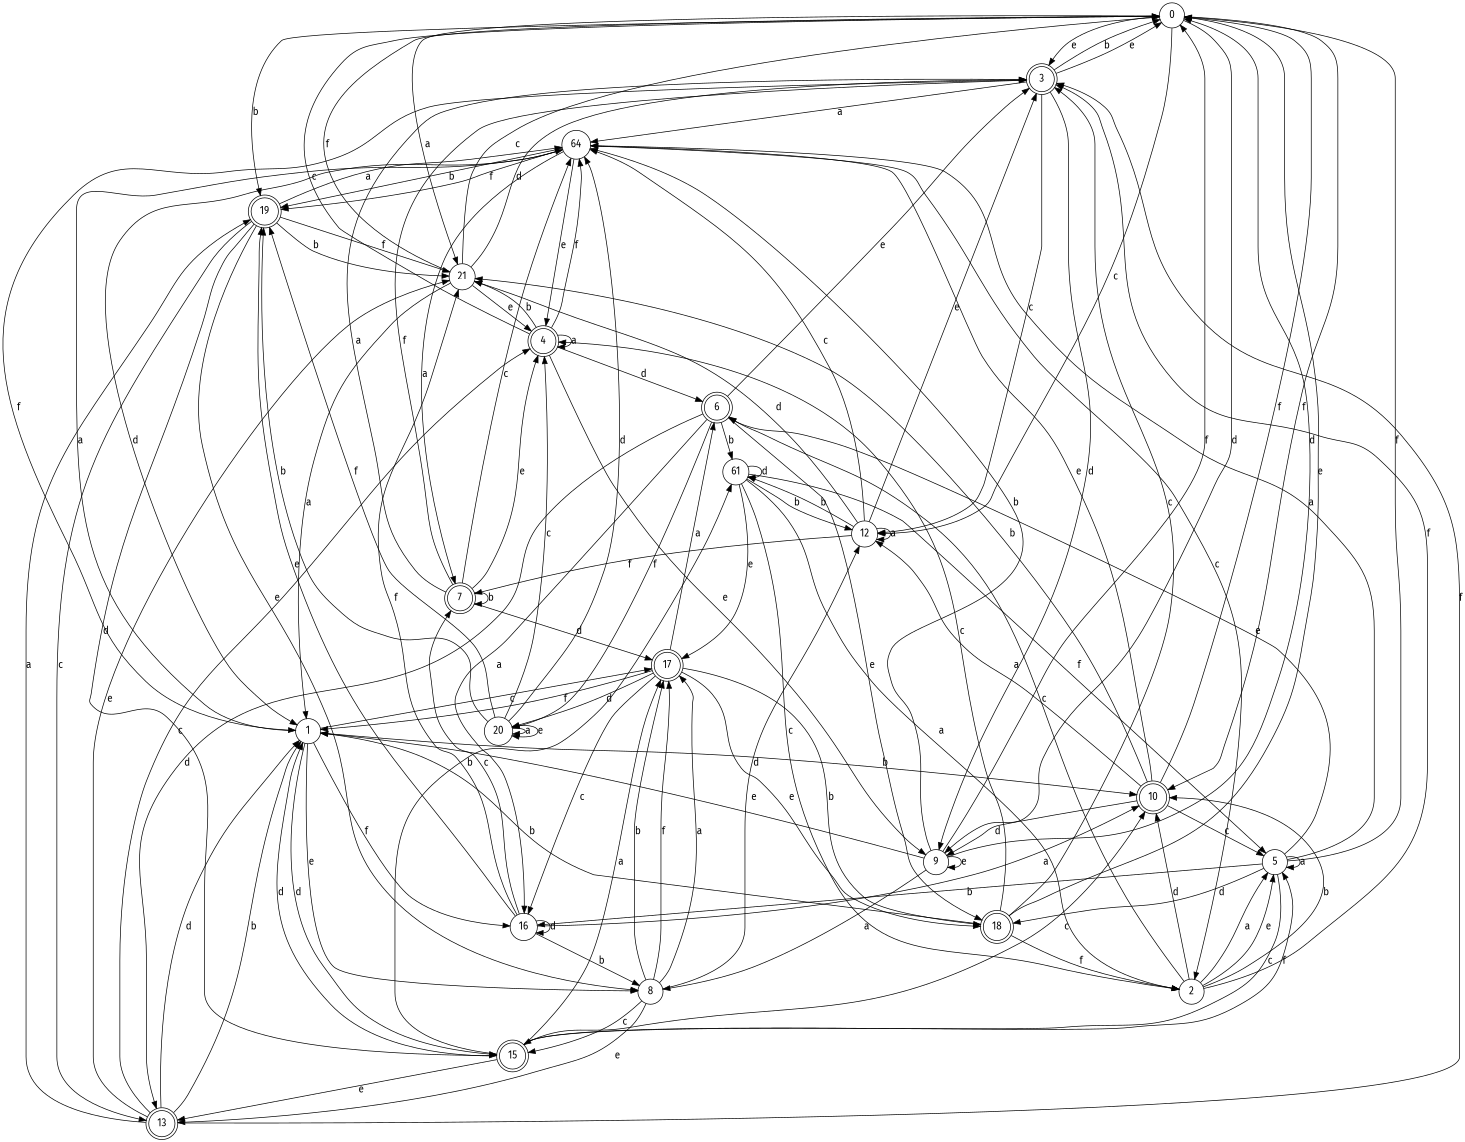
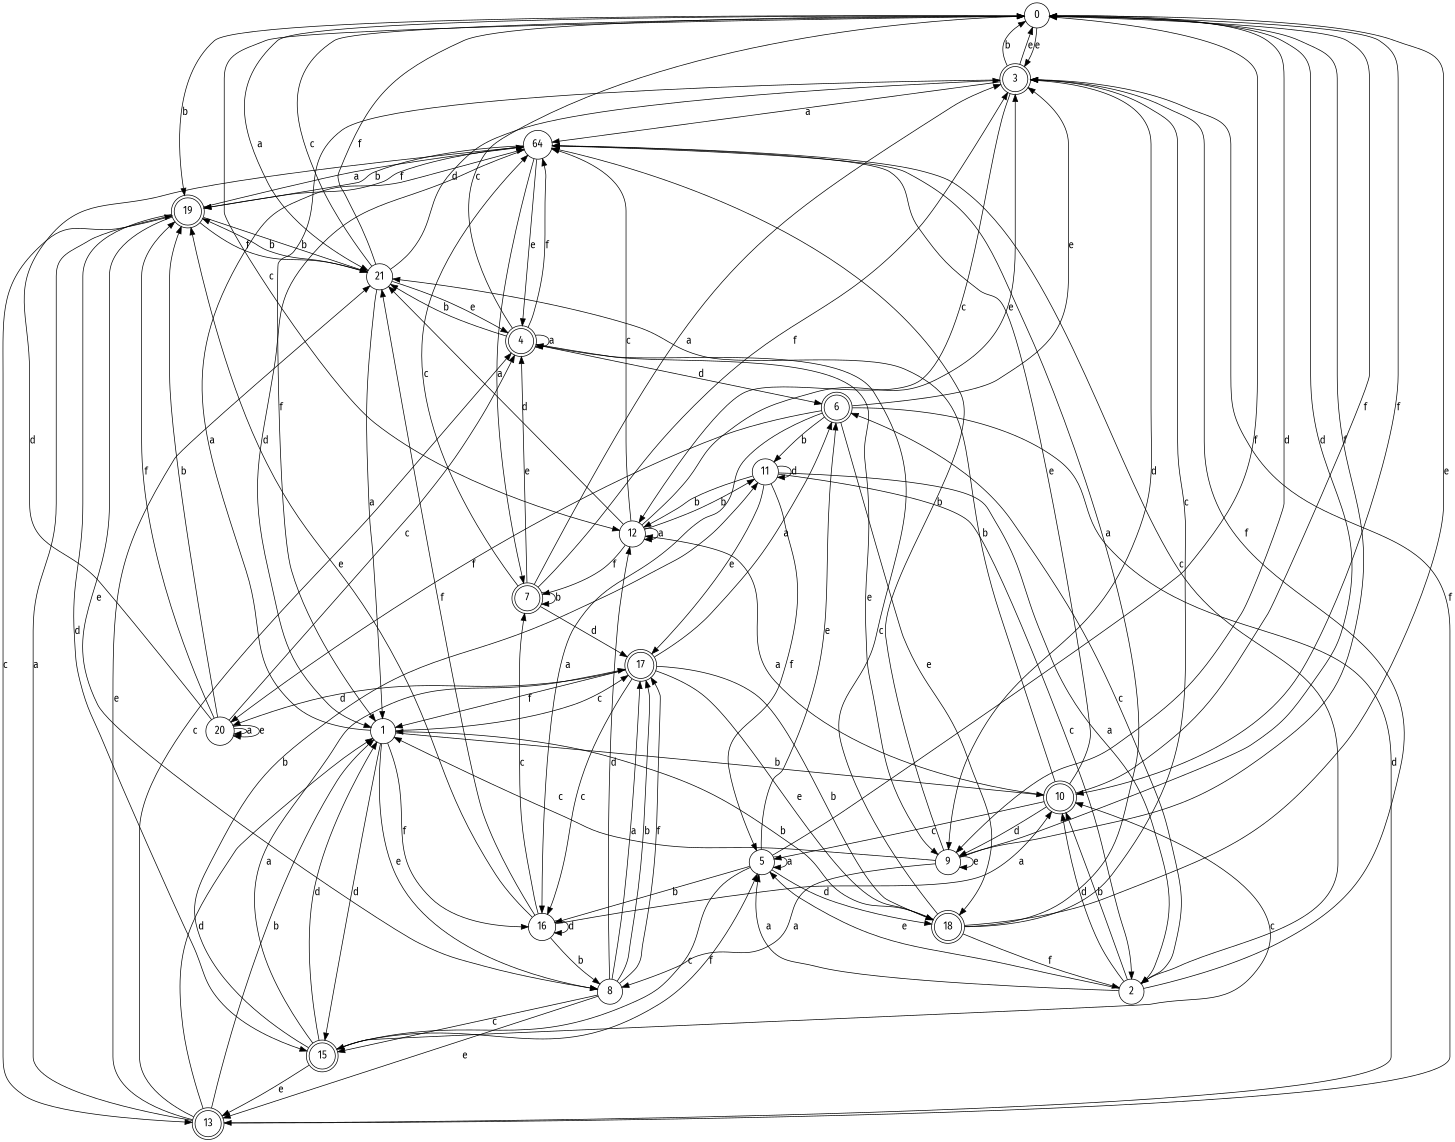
edge "21" -> "19": added, label "b"
edge "5" -> "64": now "18" -> "64"
node "61": label "61" -> "11"
edge "9" -> "1": label "e" -> "c"
